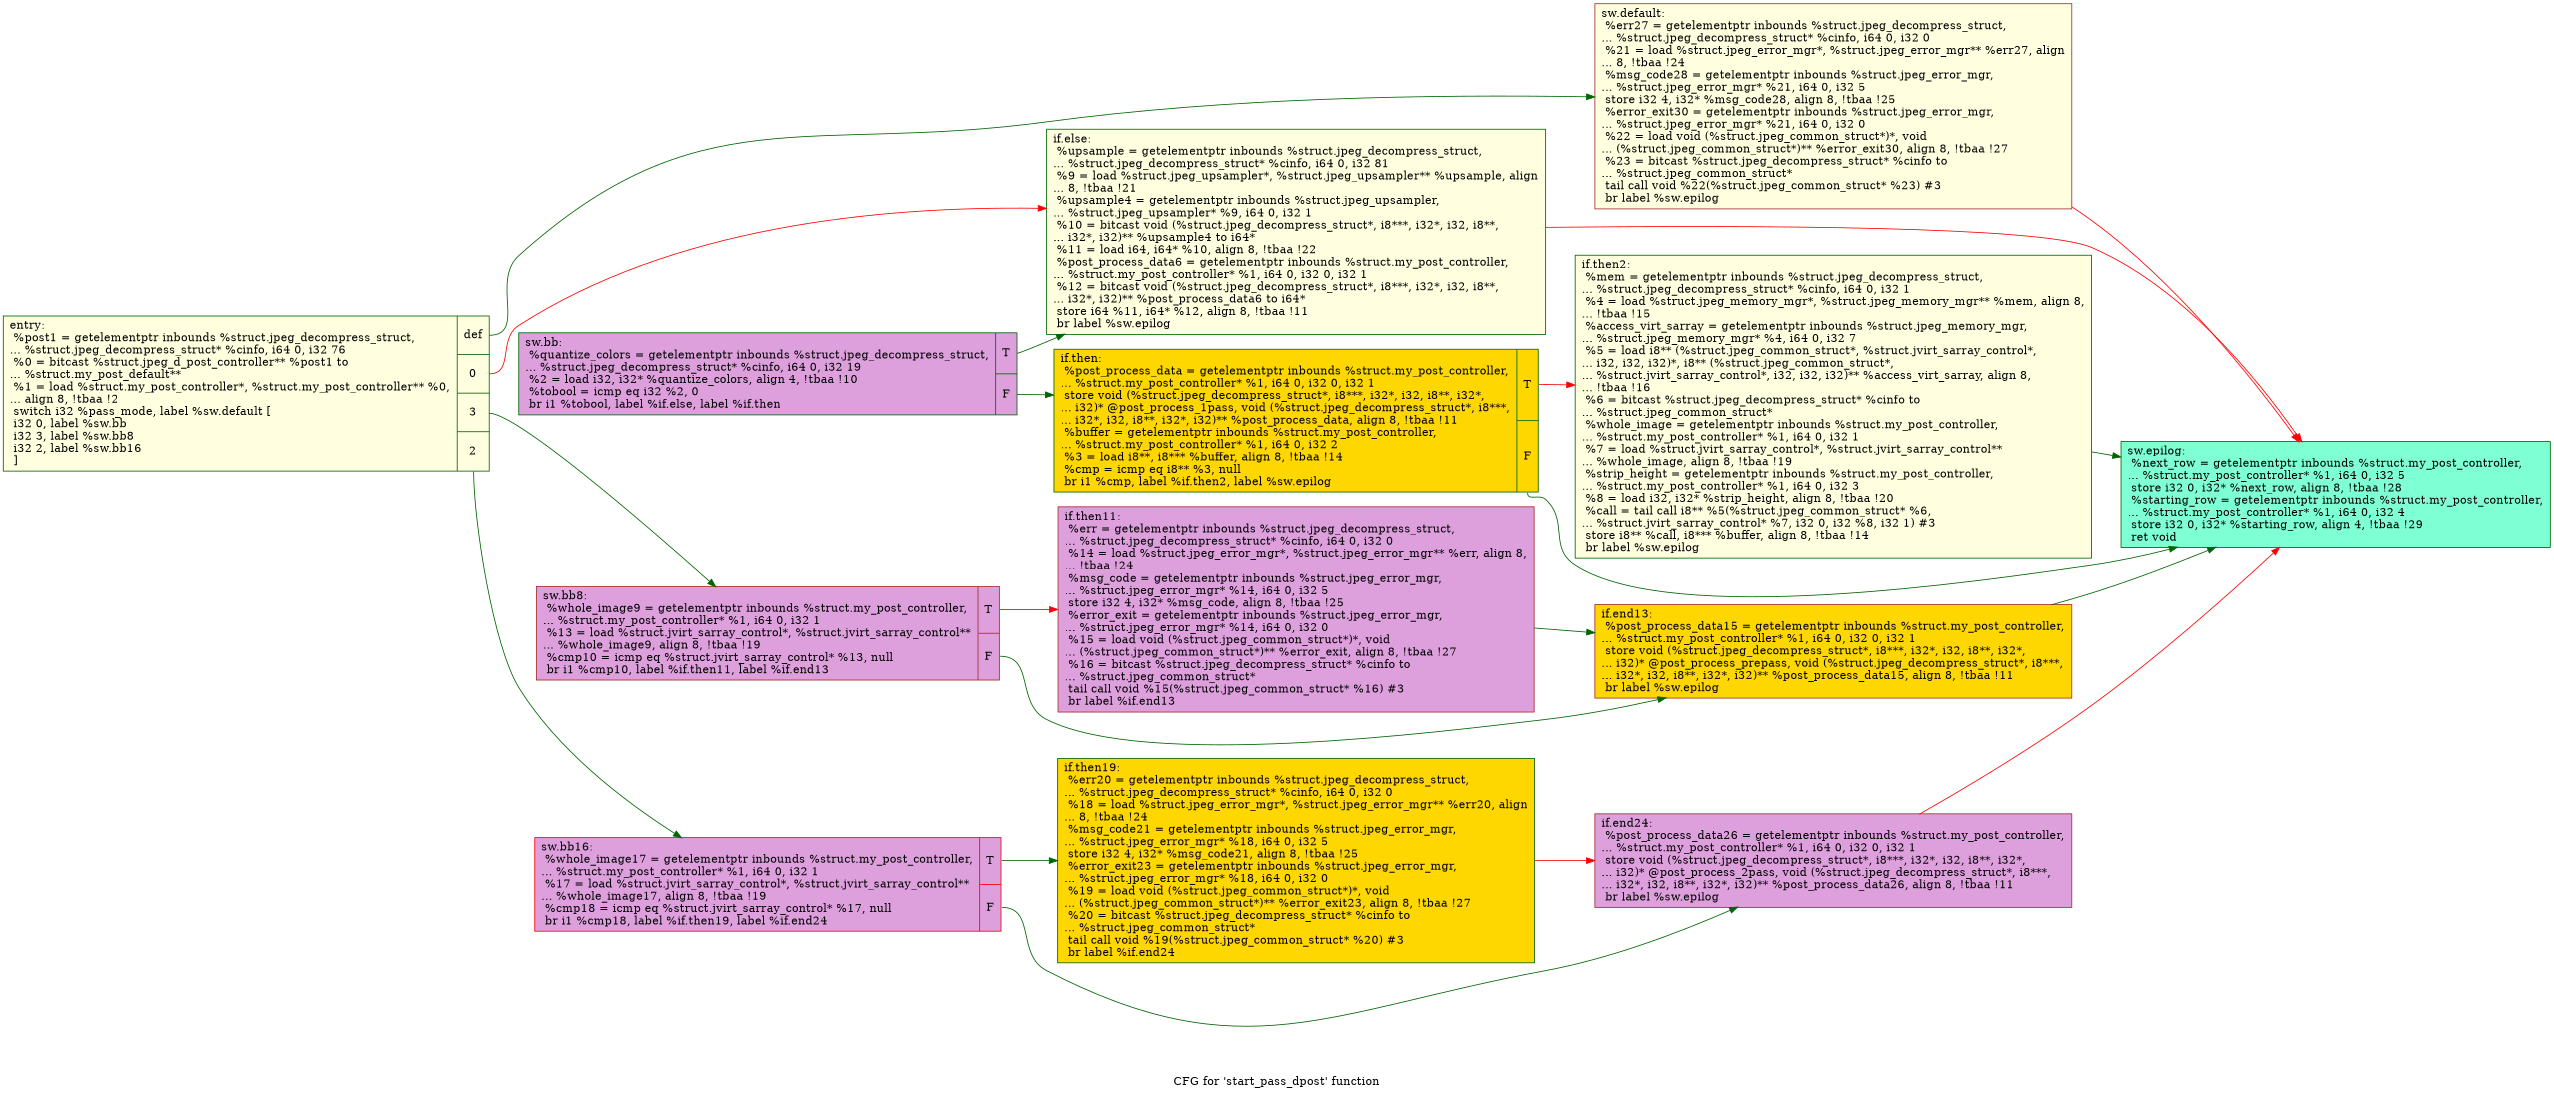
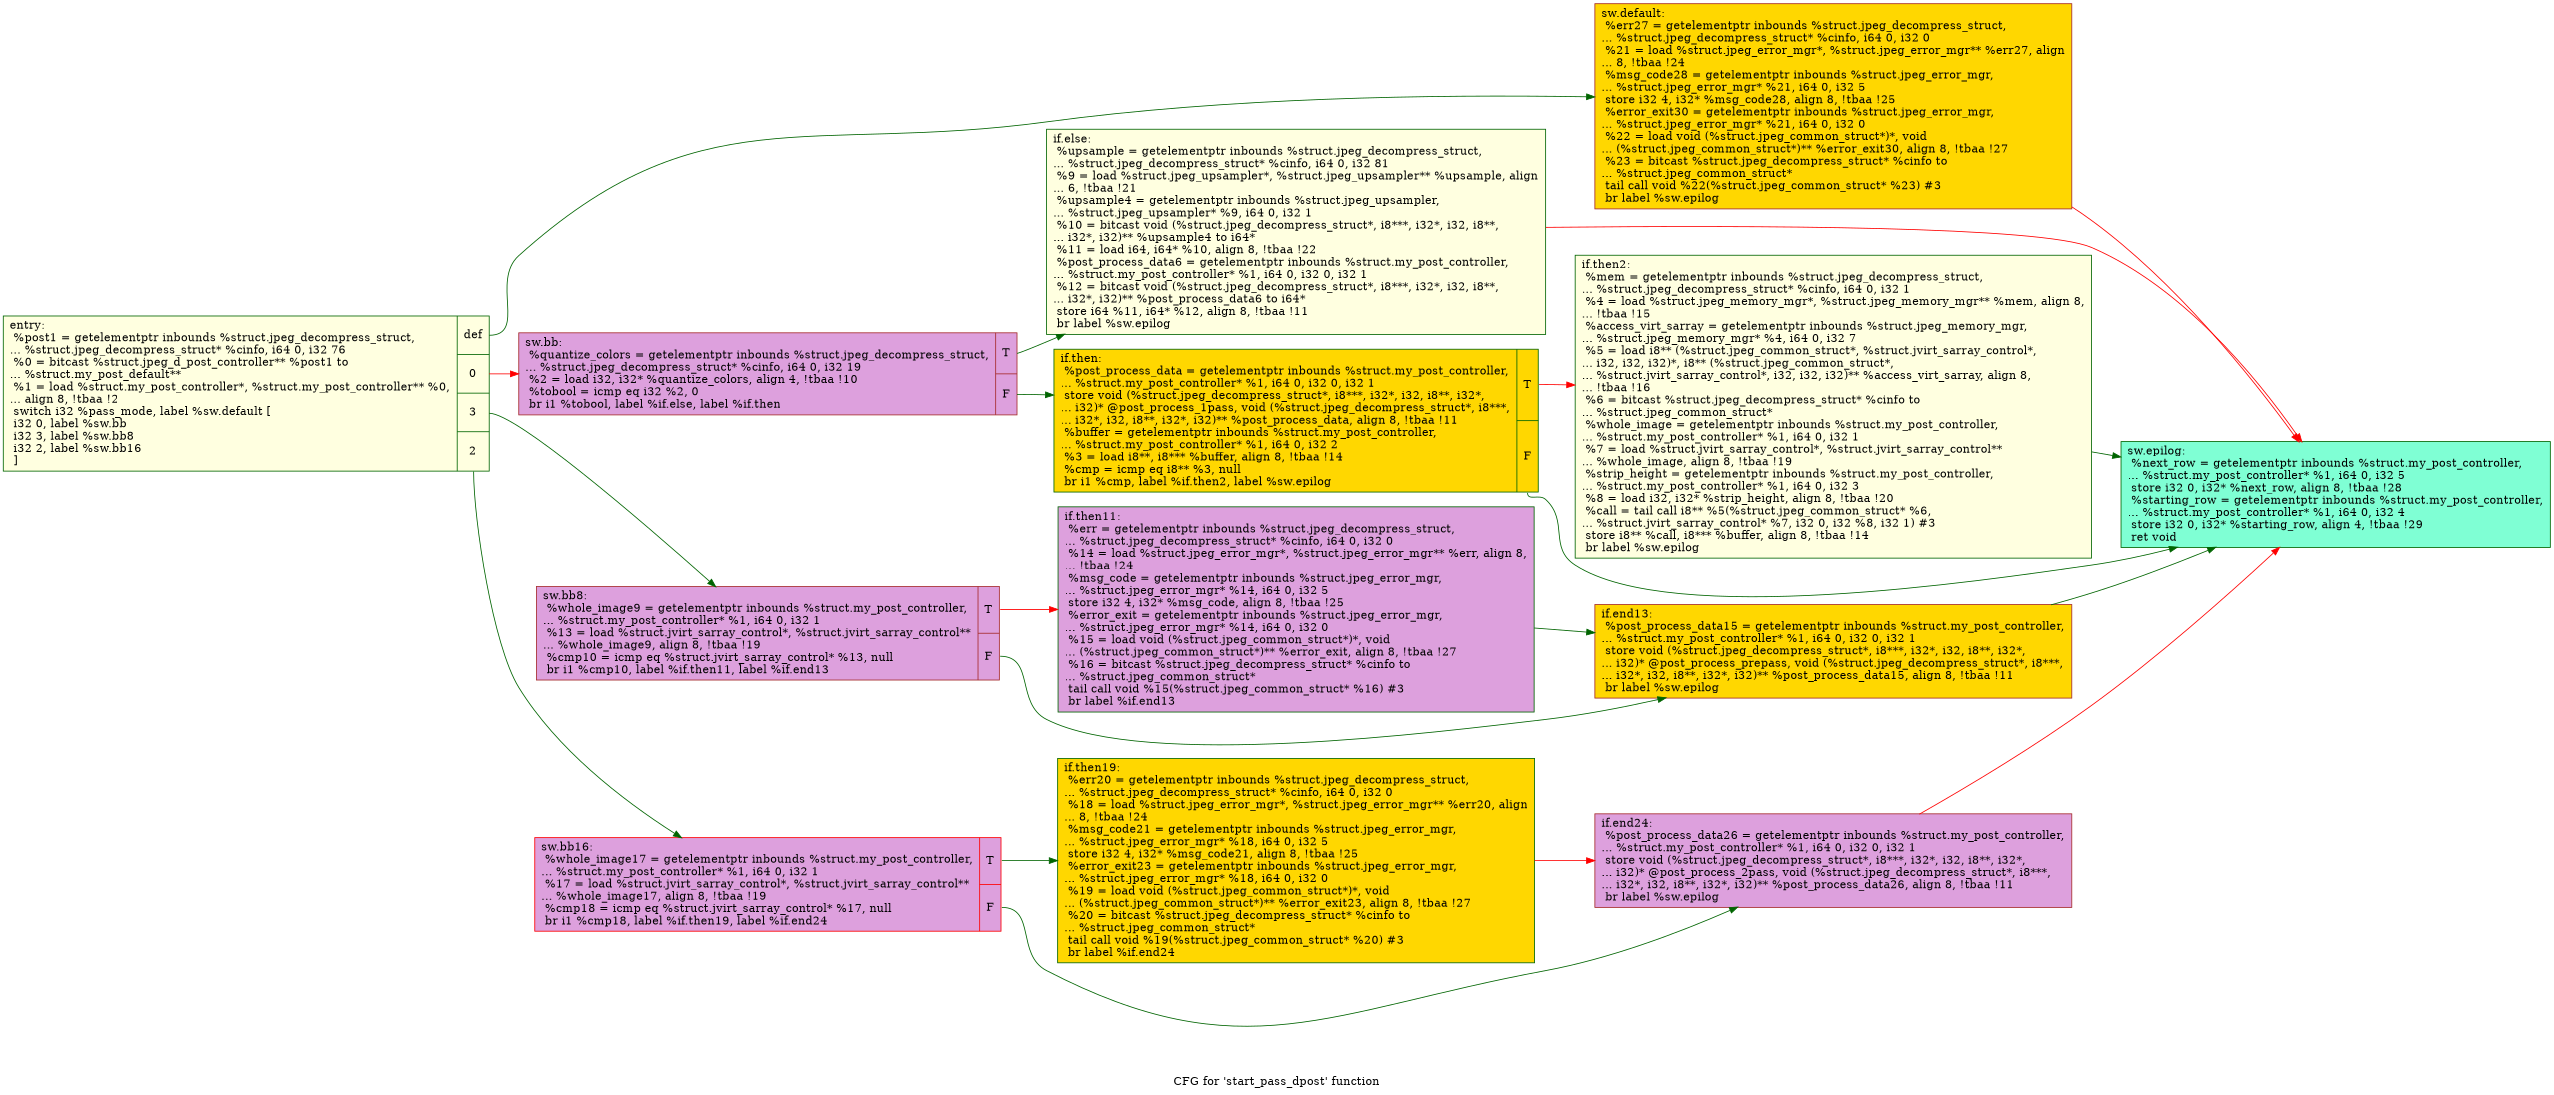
node "sw.default:": fillcolor lightyellow -> gold
node "if.else:": text "... 8, !tbaa !21" -> "... 6, !tbaa !21"
edge "entry:" -> "if.else:": now "entry:" -> "sw.bb:"
node "sw.bb:": color darkgreen -> brown
node "if.then11:": color brown -> darkgreen
